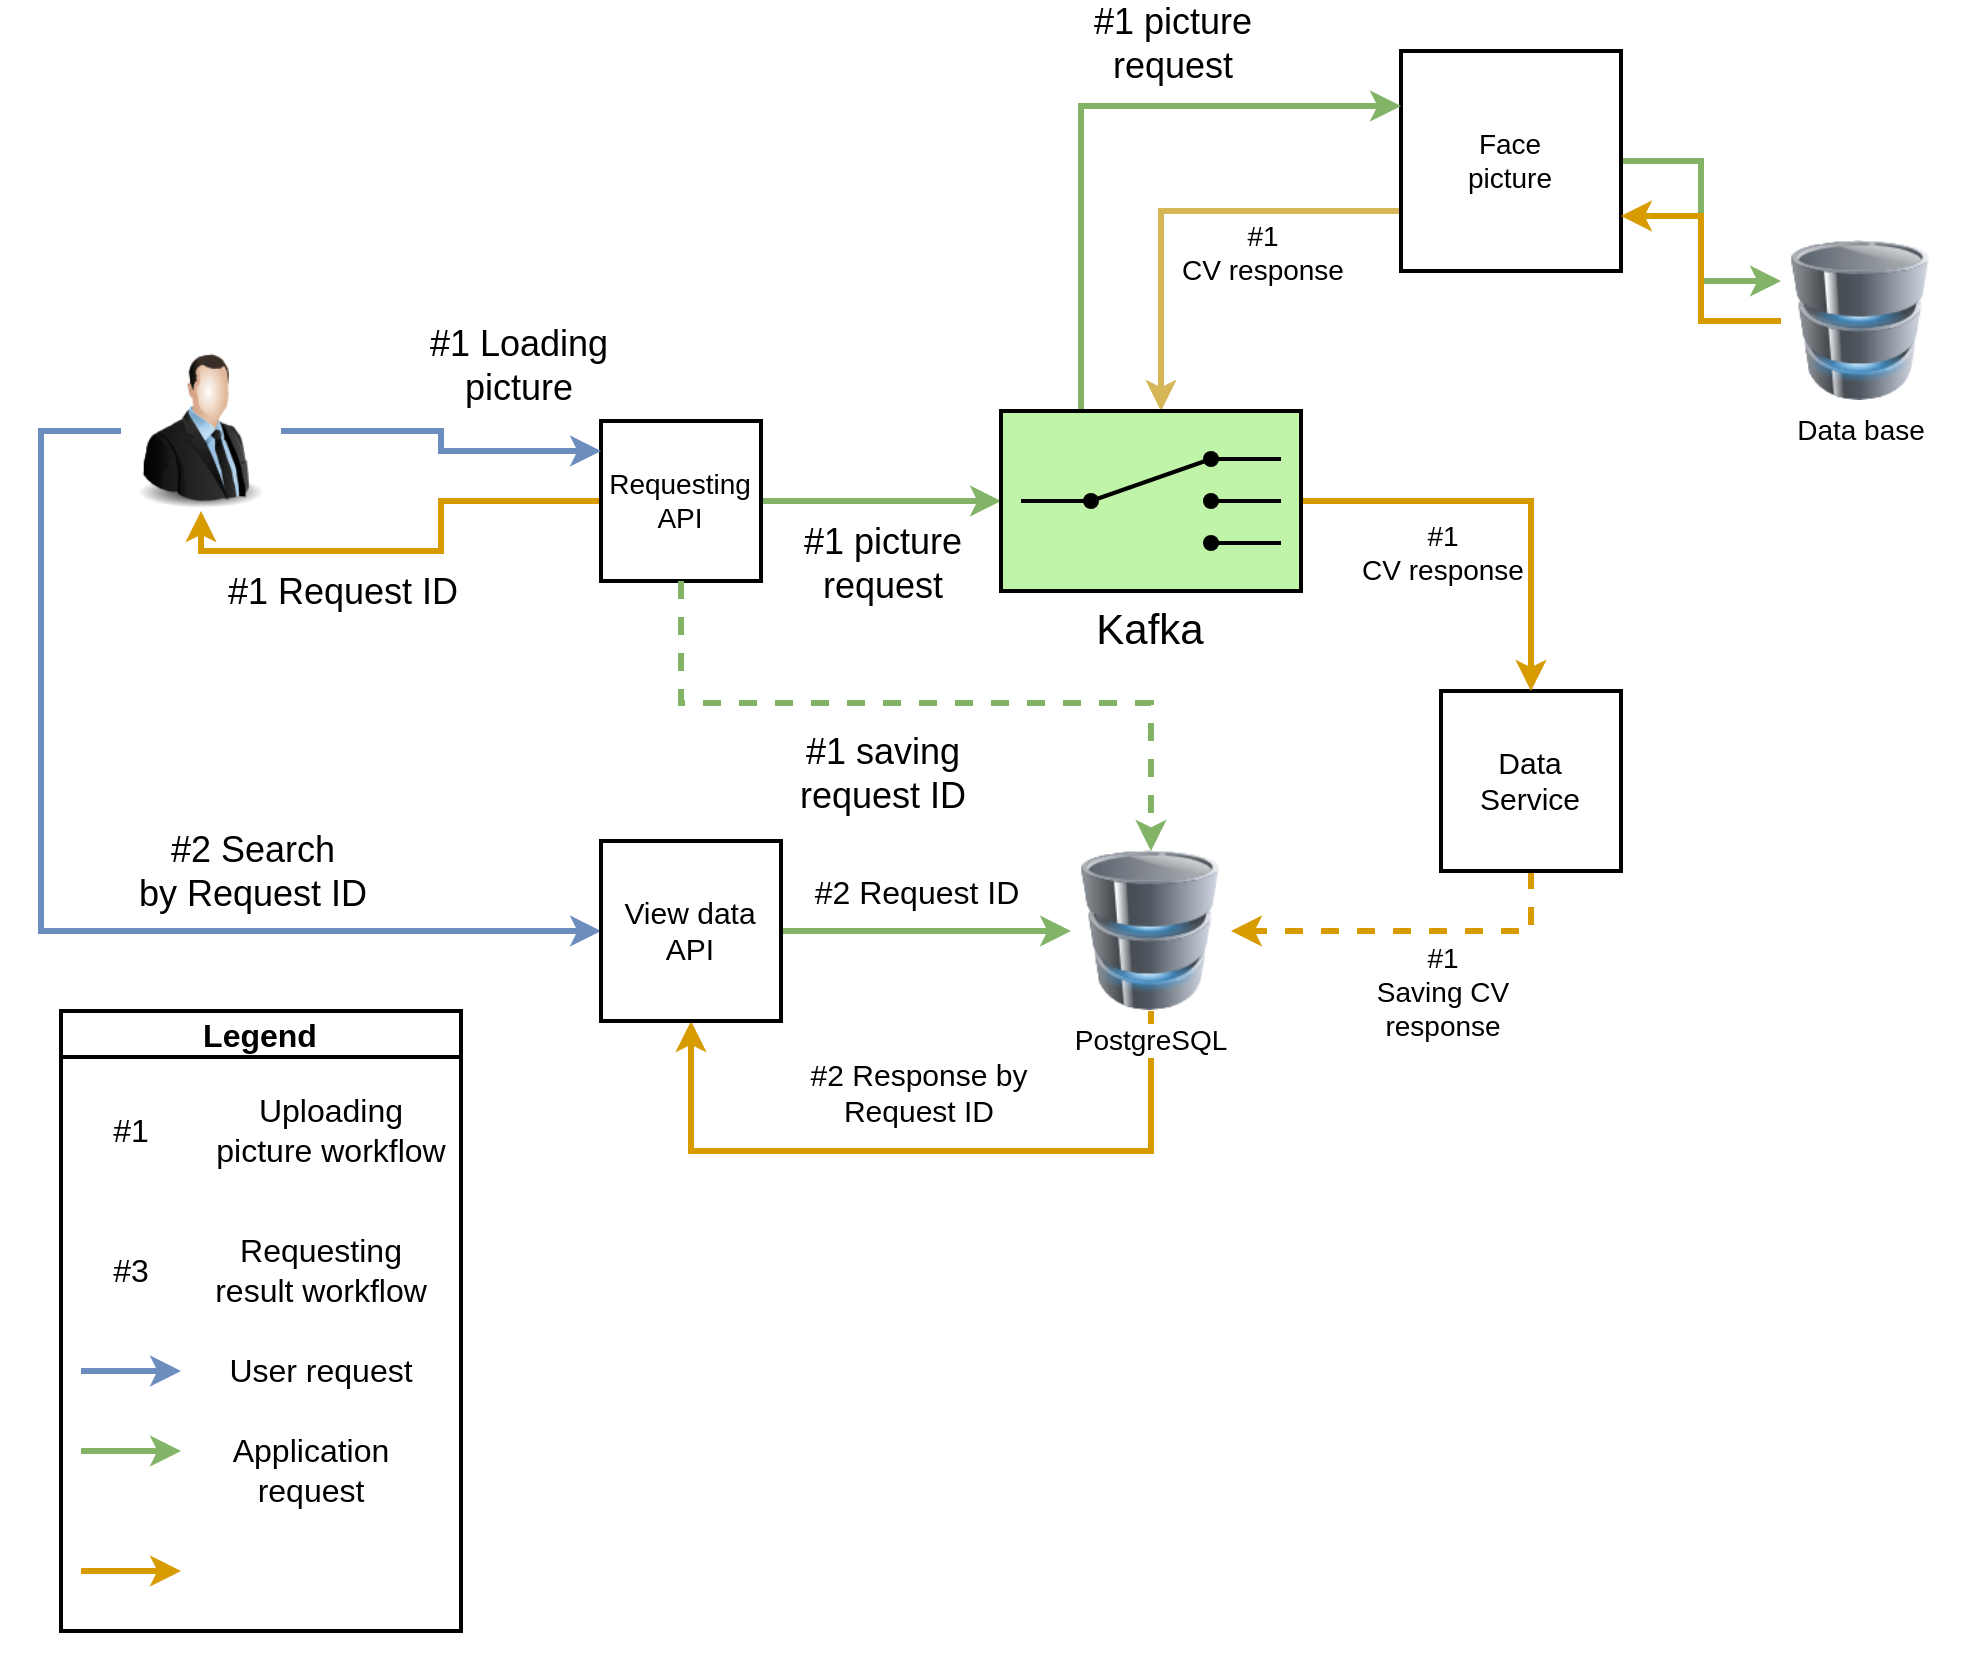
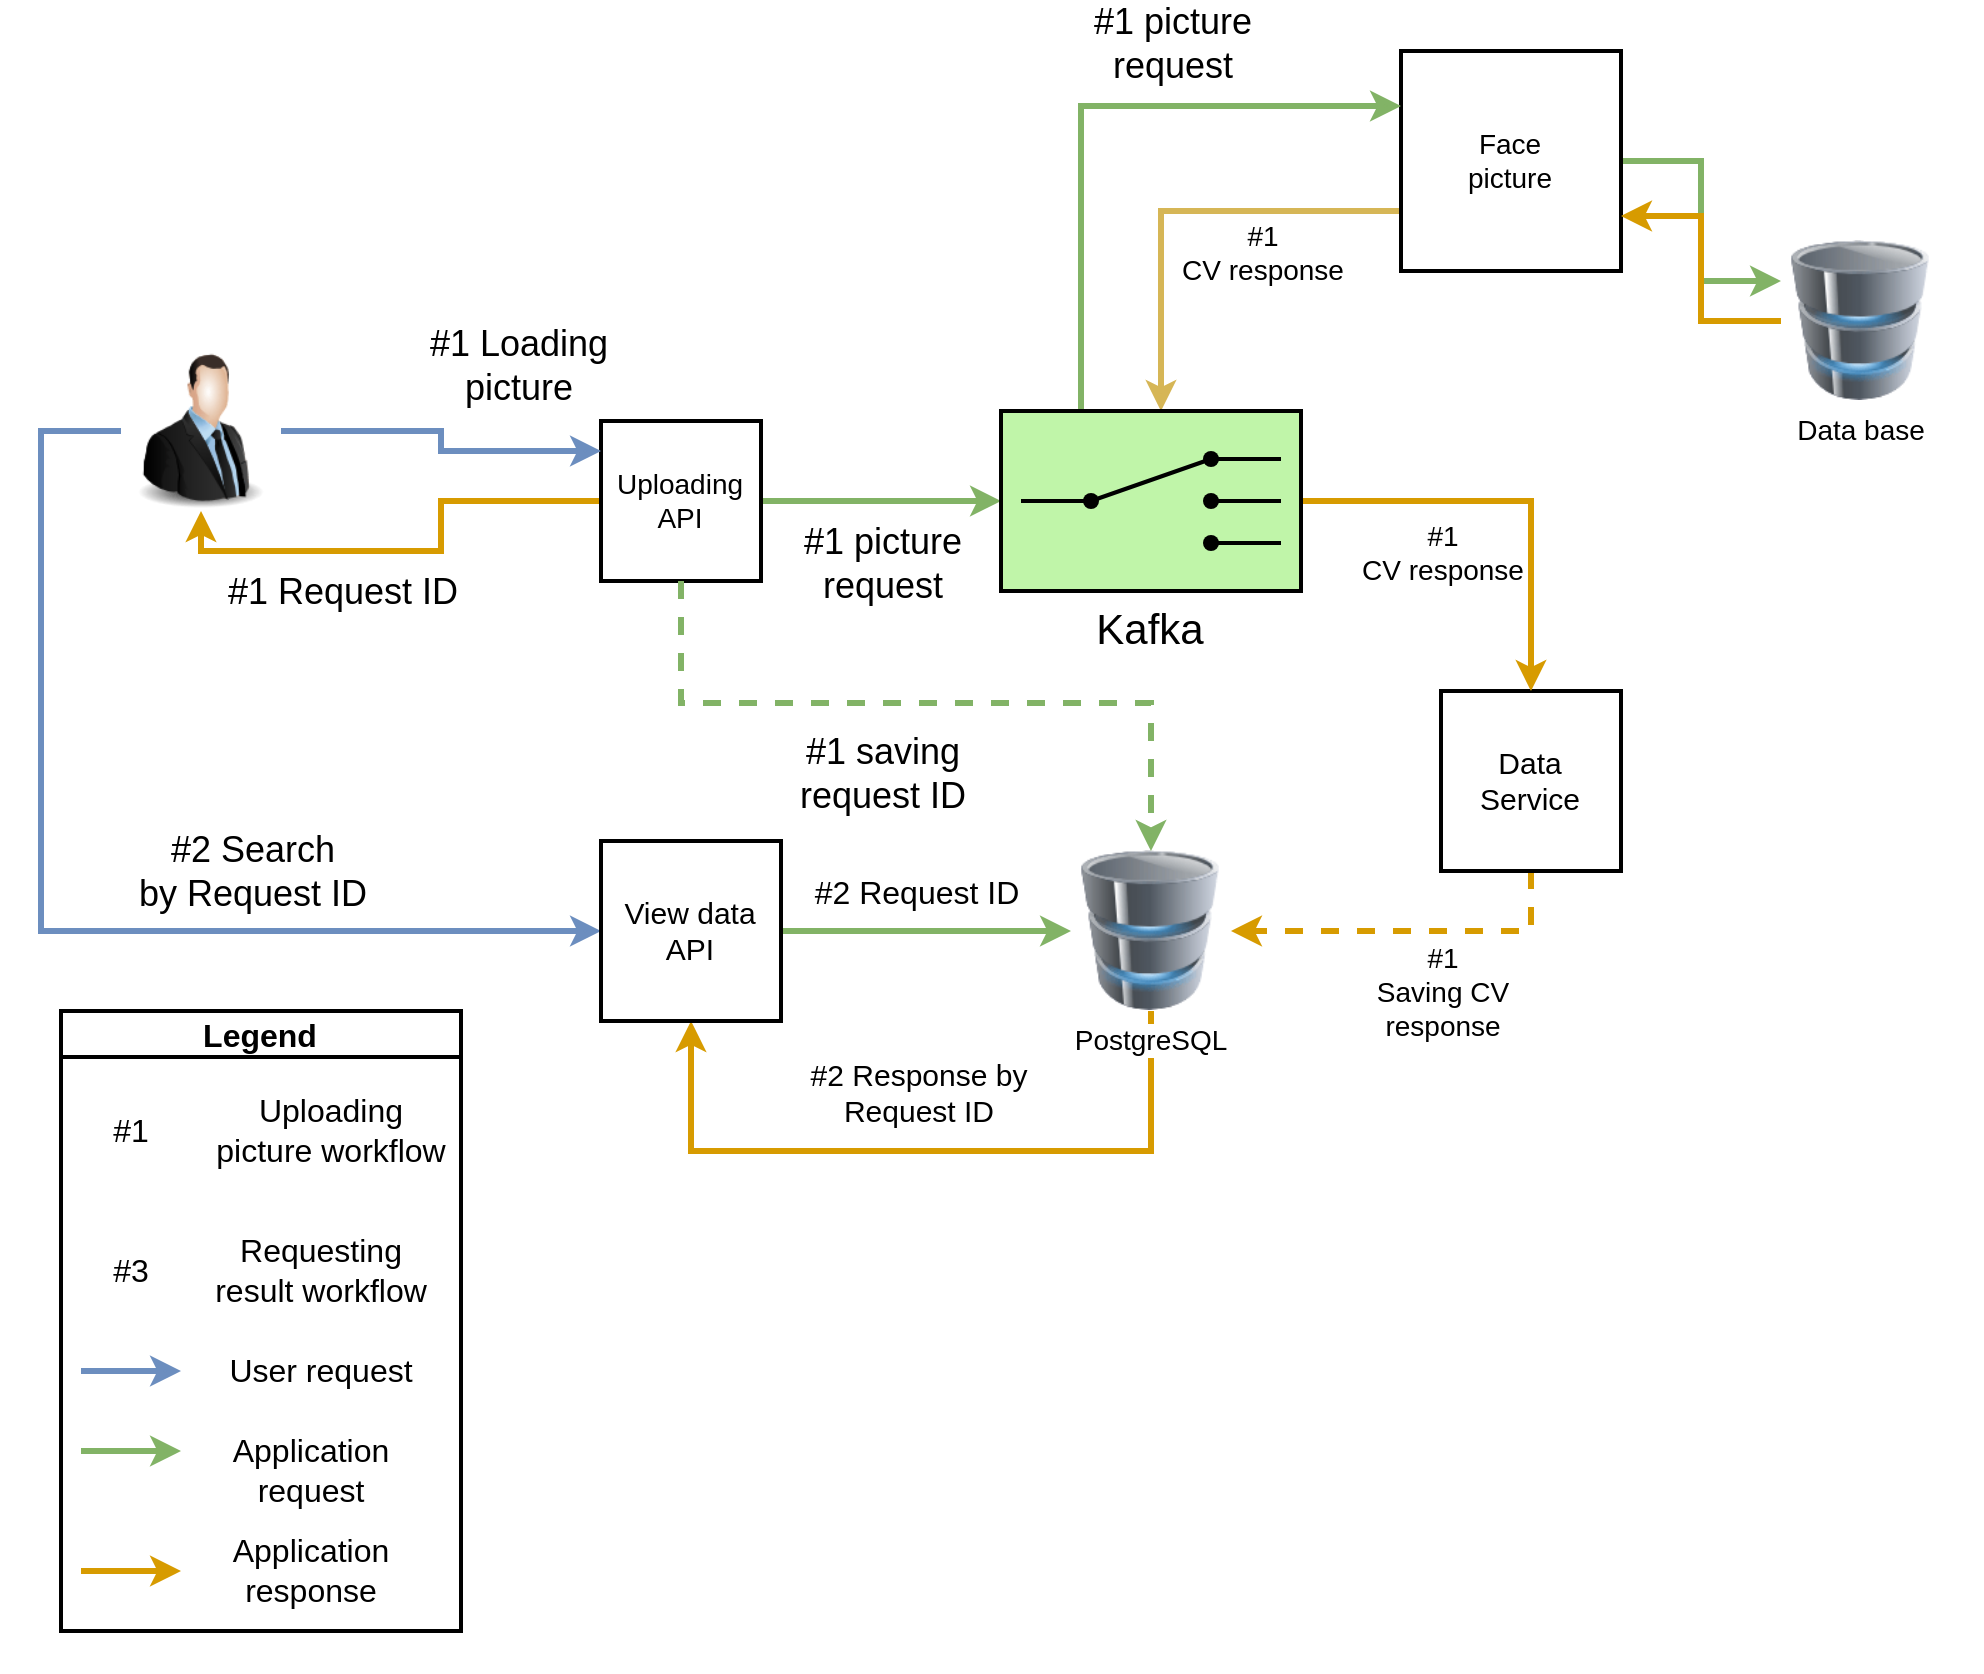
node "Requesting API": label "Requesting API" -> "Uploading API"
node "Application response": added
